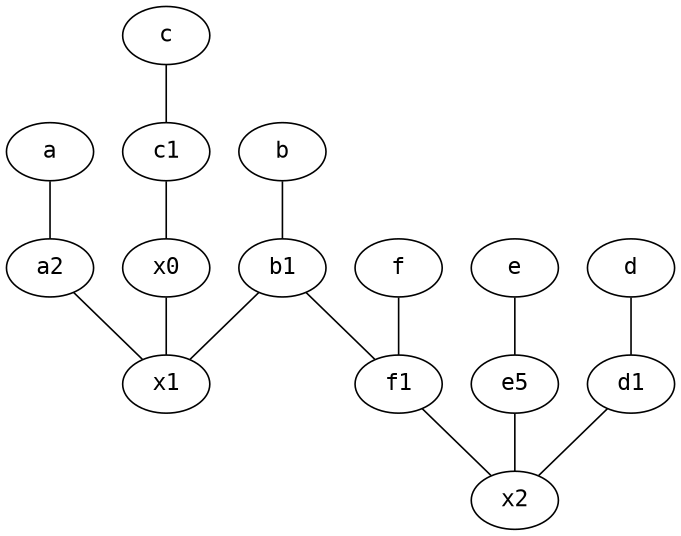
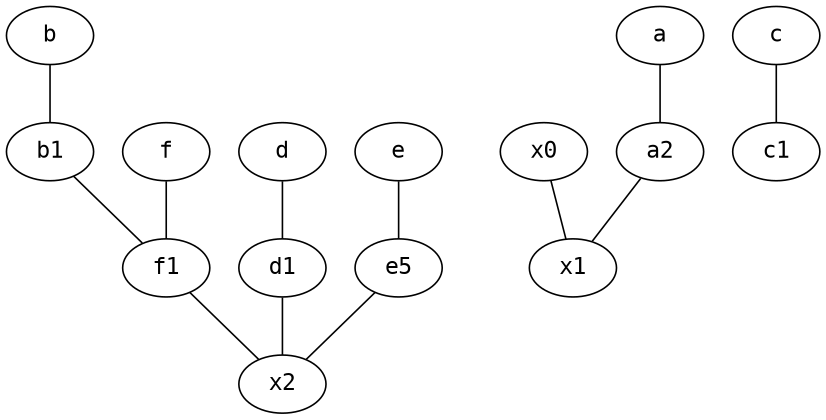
edge "c1" -- "x0": removed
edge "b1" -- "x1": removed
